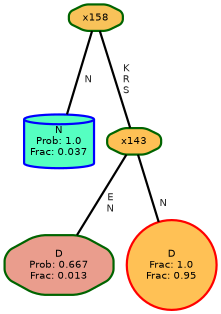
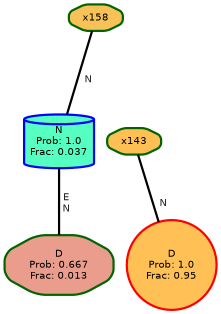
edge "x158" -- "x143": removed, label "K R S"
edge "x143" -- "D Prob: 0.667 Frac: 0.013": now "N Prob: 1.0 Frac: 0.037" -- "D Prob: 0.667 Frac: 0.013"
node "D Frac: 1.0 Frac: 0.95": label "D Frac: 1.0 Frac: 0.95" -> "D Prob: 1.0 Frac: 0.95"
